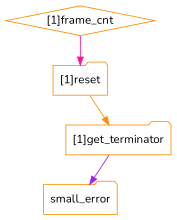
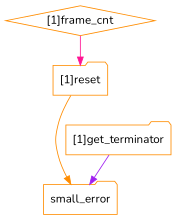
edge "[1]reset" -> "[1]get_terminator": now "[1]reset" -> "small_error"
